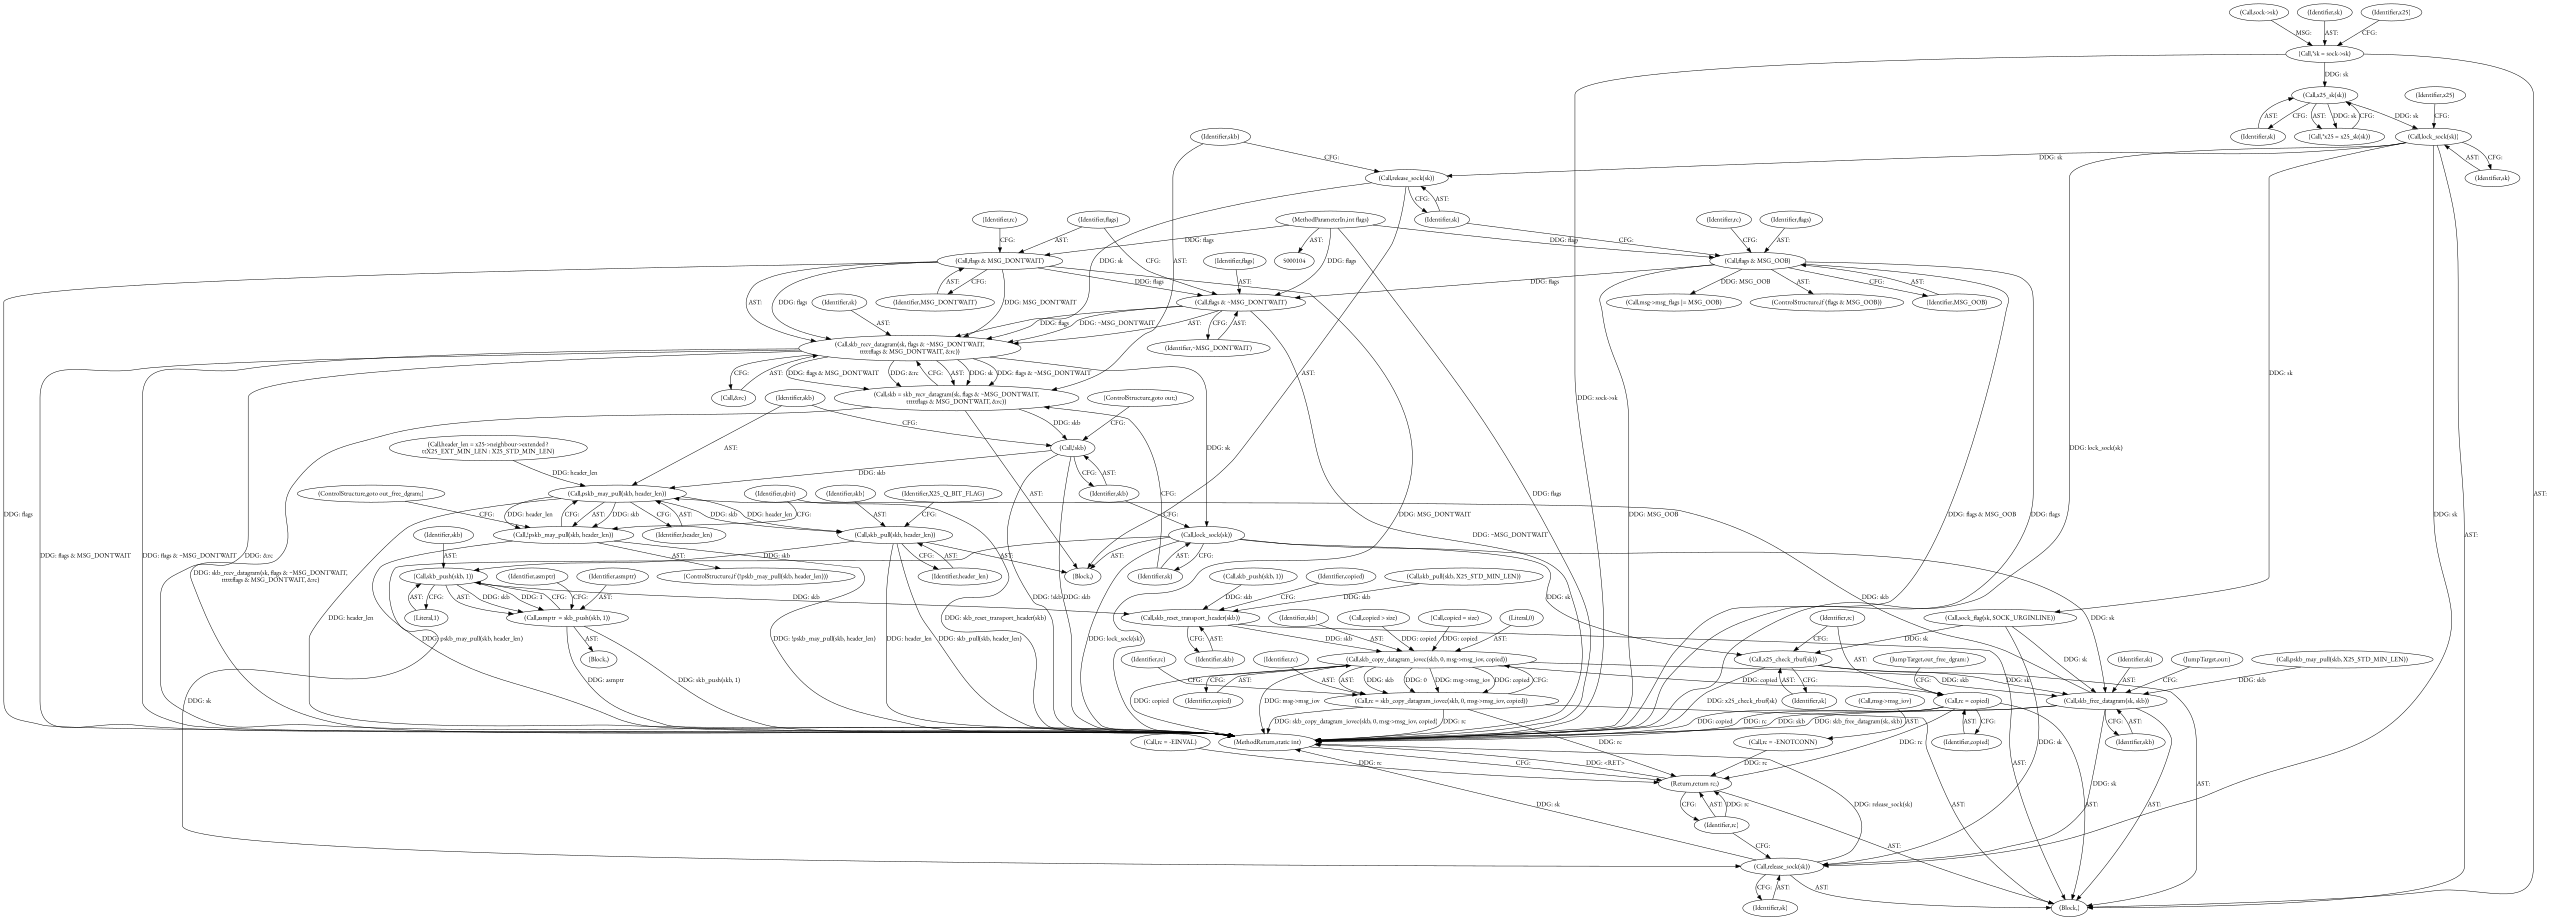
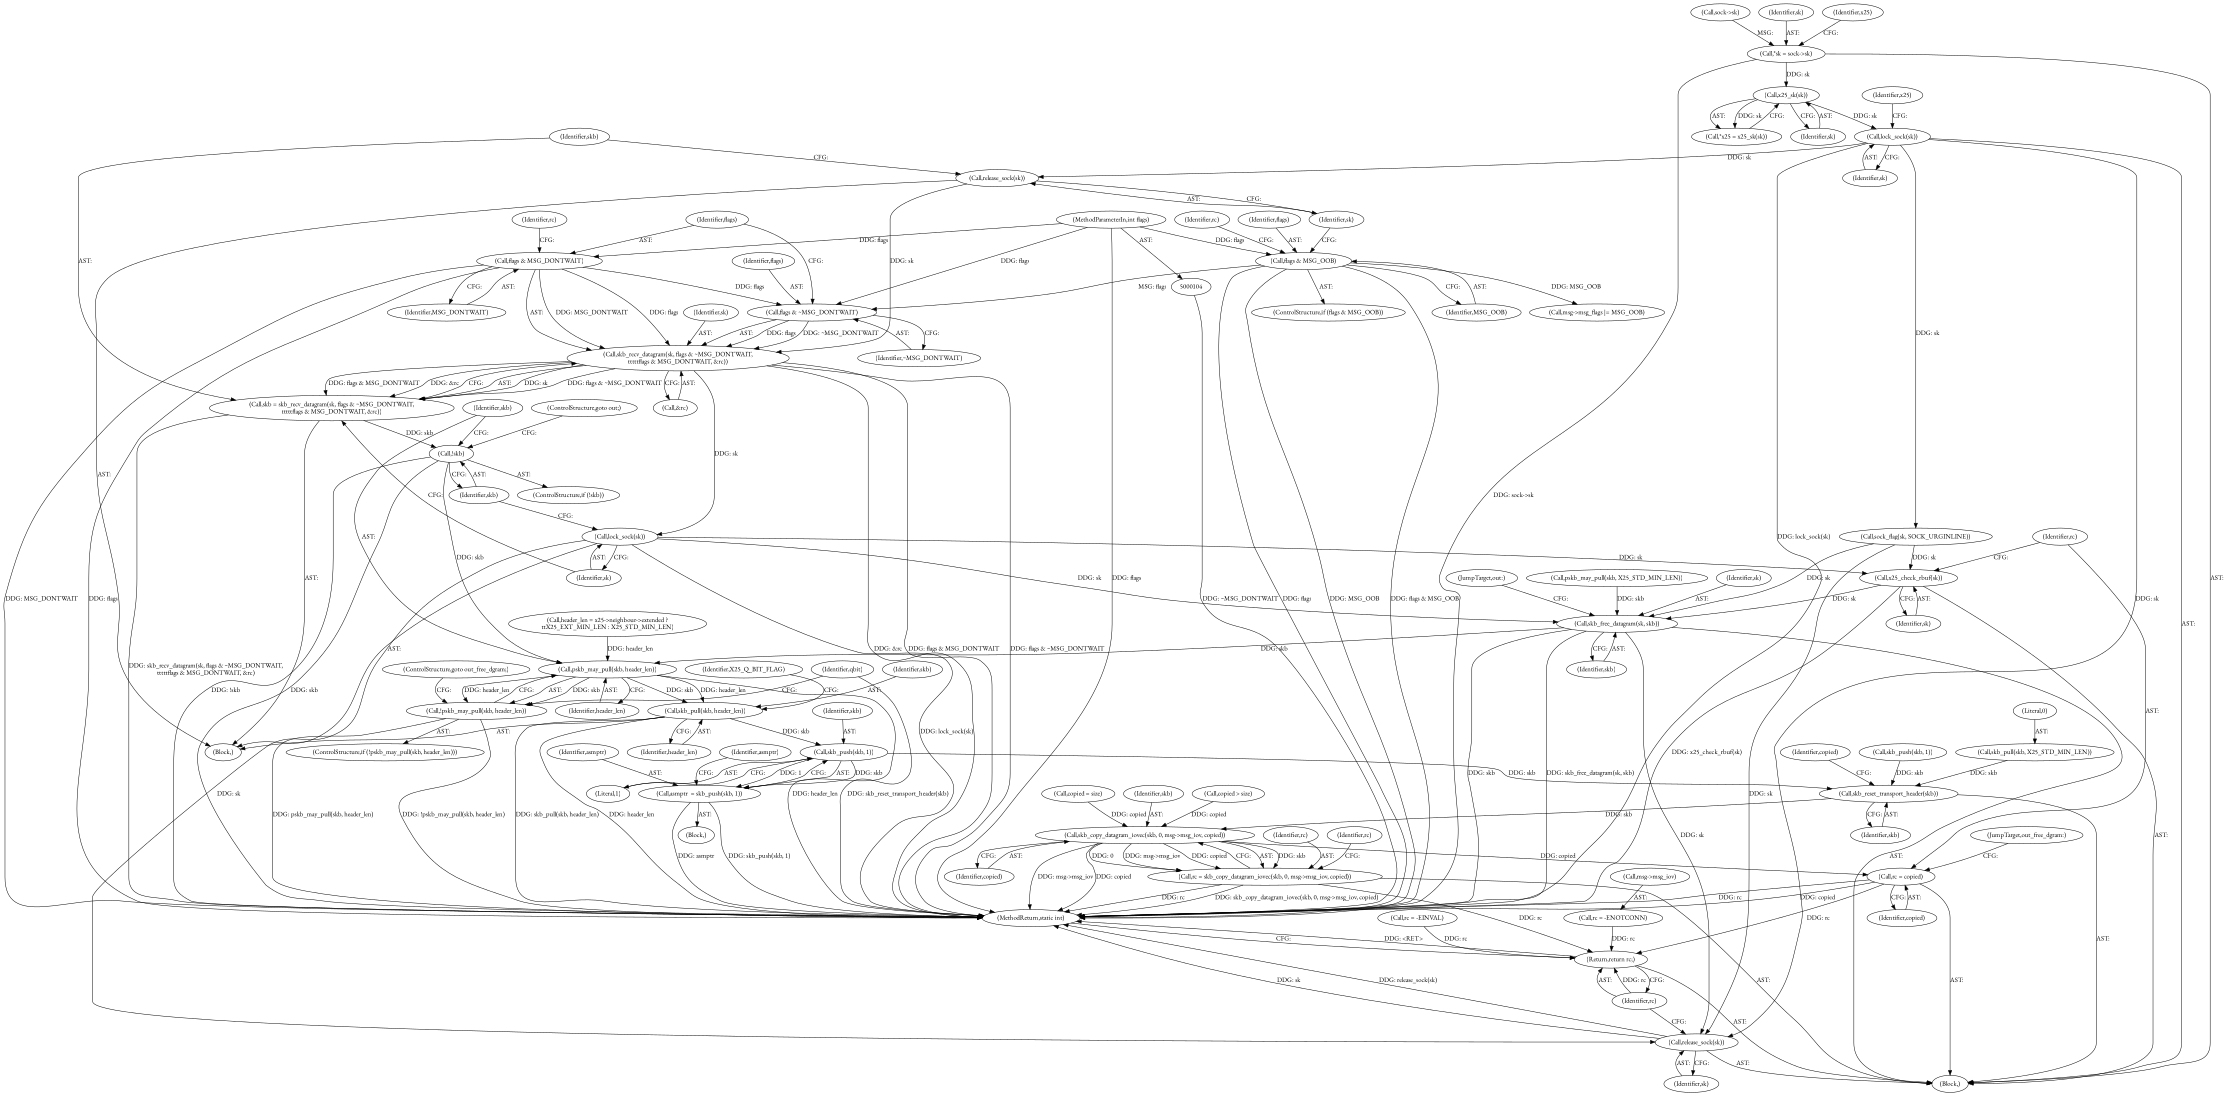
edge "(Call,flags & MSG_OOB)" -> "(Call,flags & ~MSG_DONTWAIT)": label "DDG: flags" -> "MSG: flags"
node "(ControlStructure,if (!skb))": added
edge "(Call,flags & ~MSG_DONTWAIT)" -> "(MethodReturn,static int)": now "5000104" -> "(MethodReturn,static int)"
edge "(Literal,0)" -> "(Call,skb_copy_datagram_iovec(skb, 0, msg->msg_iov, copied))": now "(Literal,0)" -> "(Call,skb_pull(skb, X25_STD_MIN_LEN))"
edge "(Call,skb_copy_datagram_iovec(skb, 0, msg->msg_iov, copied))" -> "(Call,skb_free_datagram(sk, skb))": removed, label "DDG: skb"
